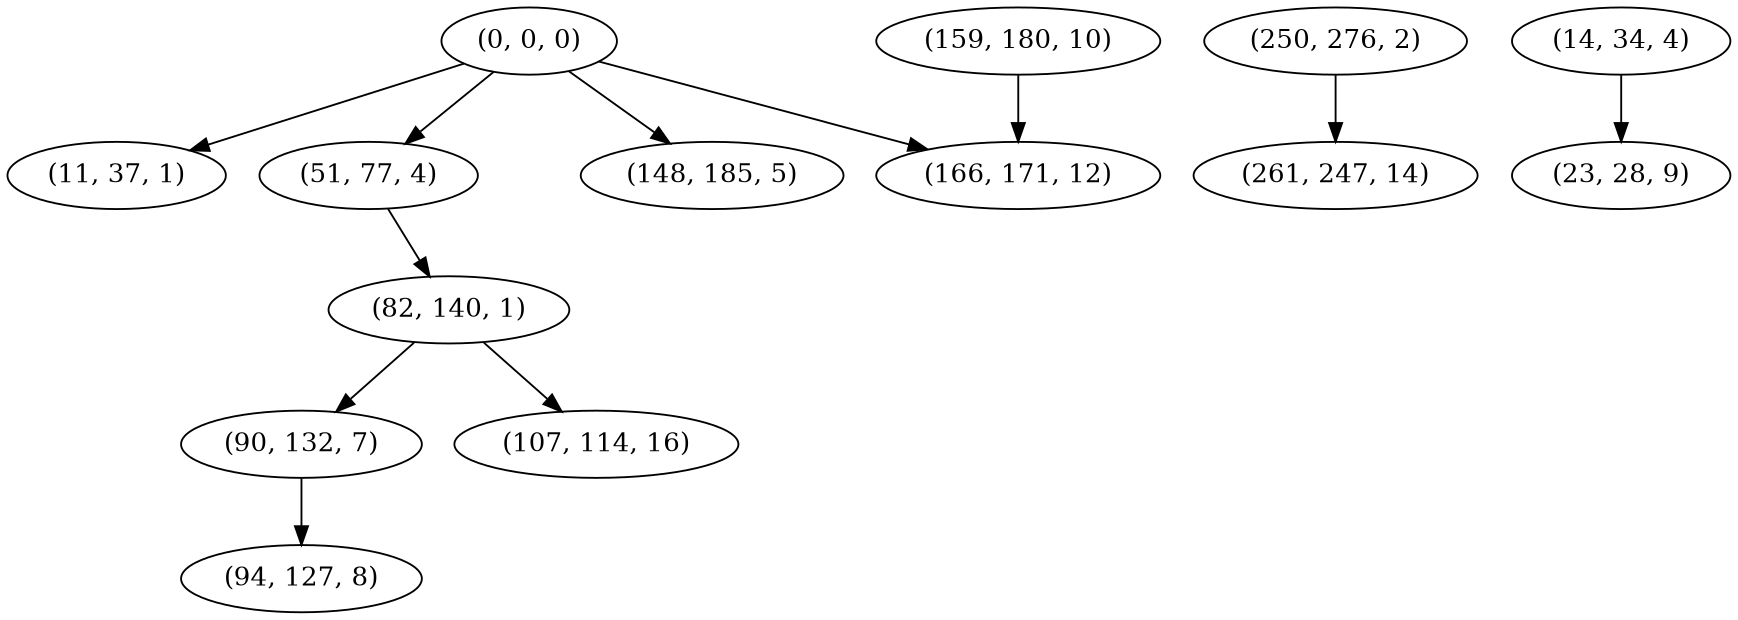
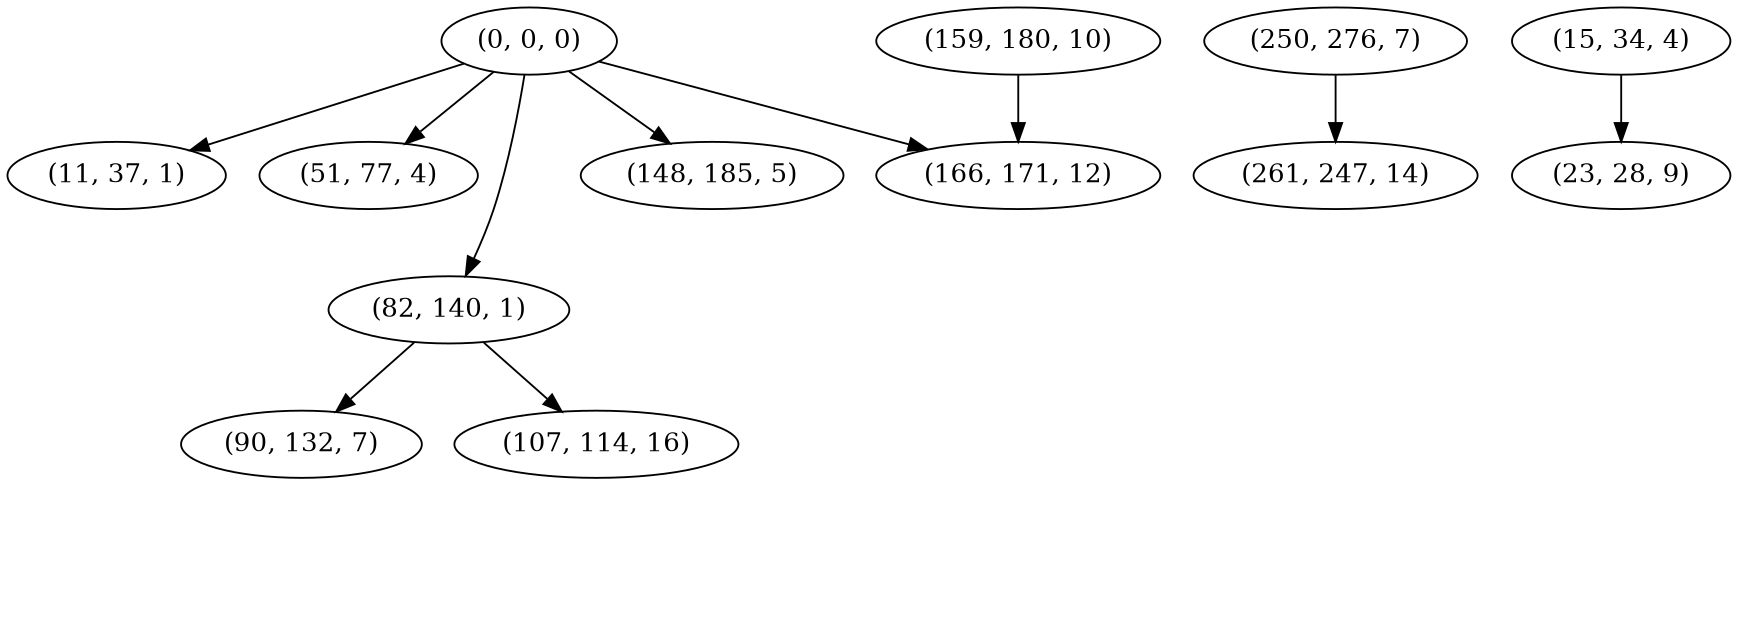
node "(250, 276, 2)": label "(250, 276, 2)" -> "(250, 276, 7)"
node "(14, 34, 4)": label "(14, 34, 4)" -> "(15, 34, 4)"
edge "(51, 77, 4)" -> "(82, 140, 1)": now "(0, 0, 0)" -> "(82, 140, 1)"
node "(94, 127, 8)": removed
